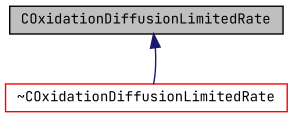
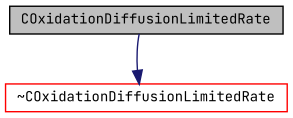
edge "~COxidationDiffusionLimitedRate" -> "COxidationDiffusionLimitedRate": reversed
